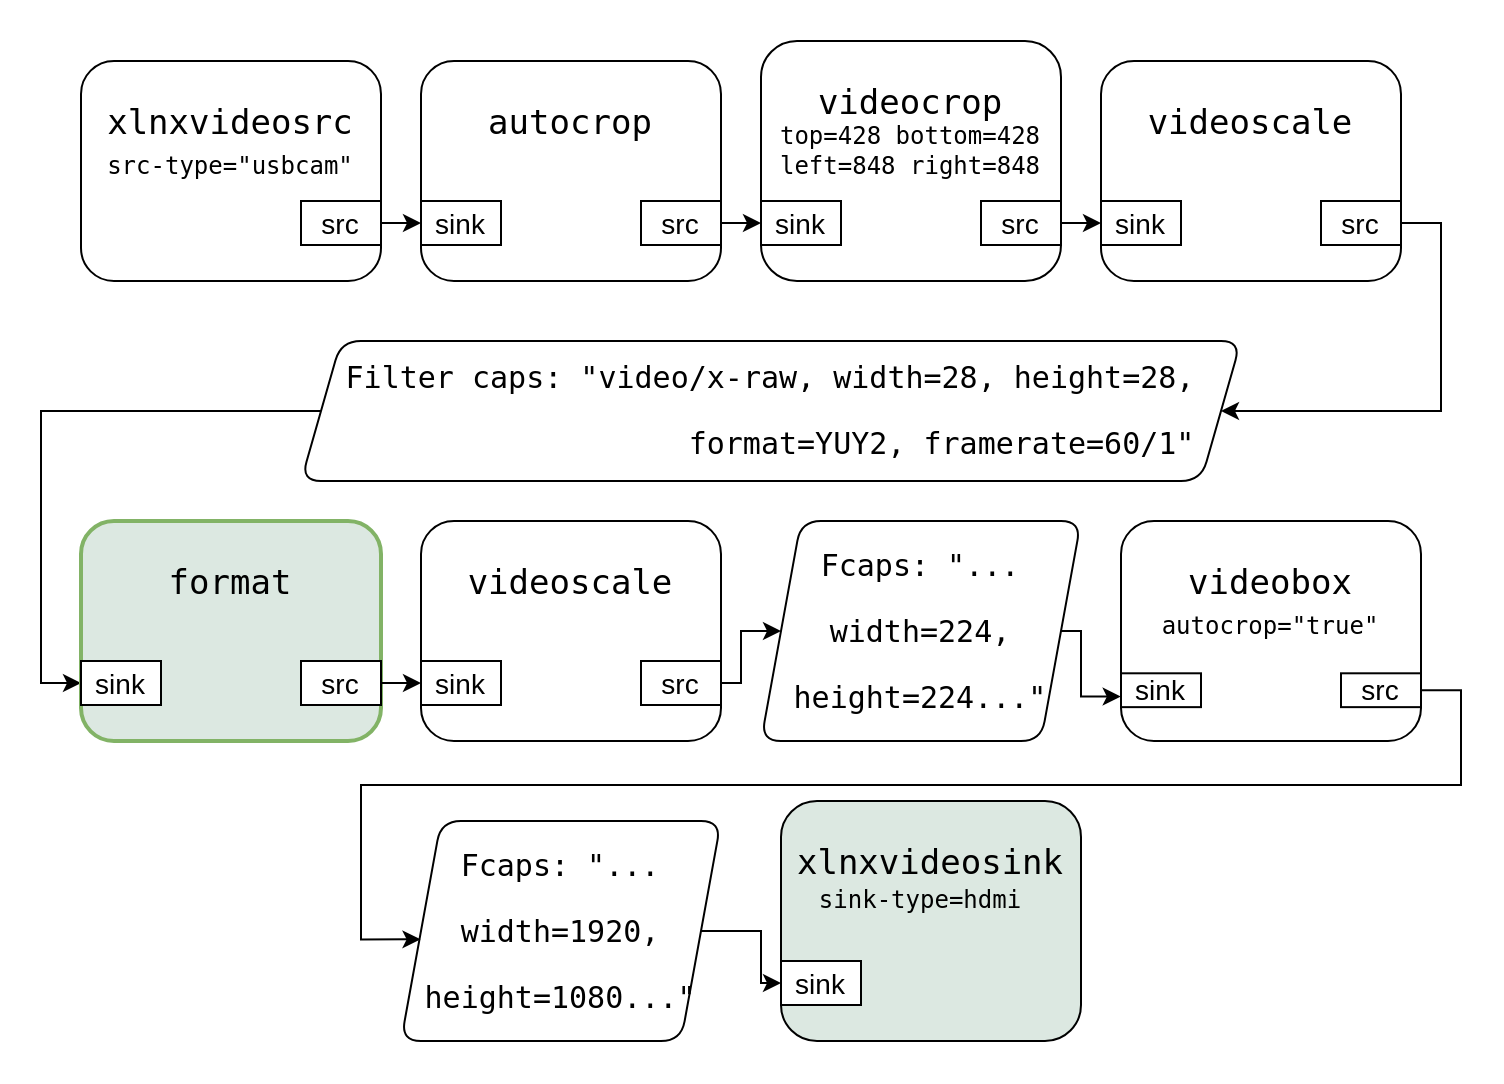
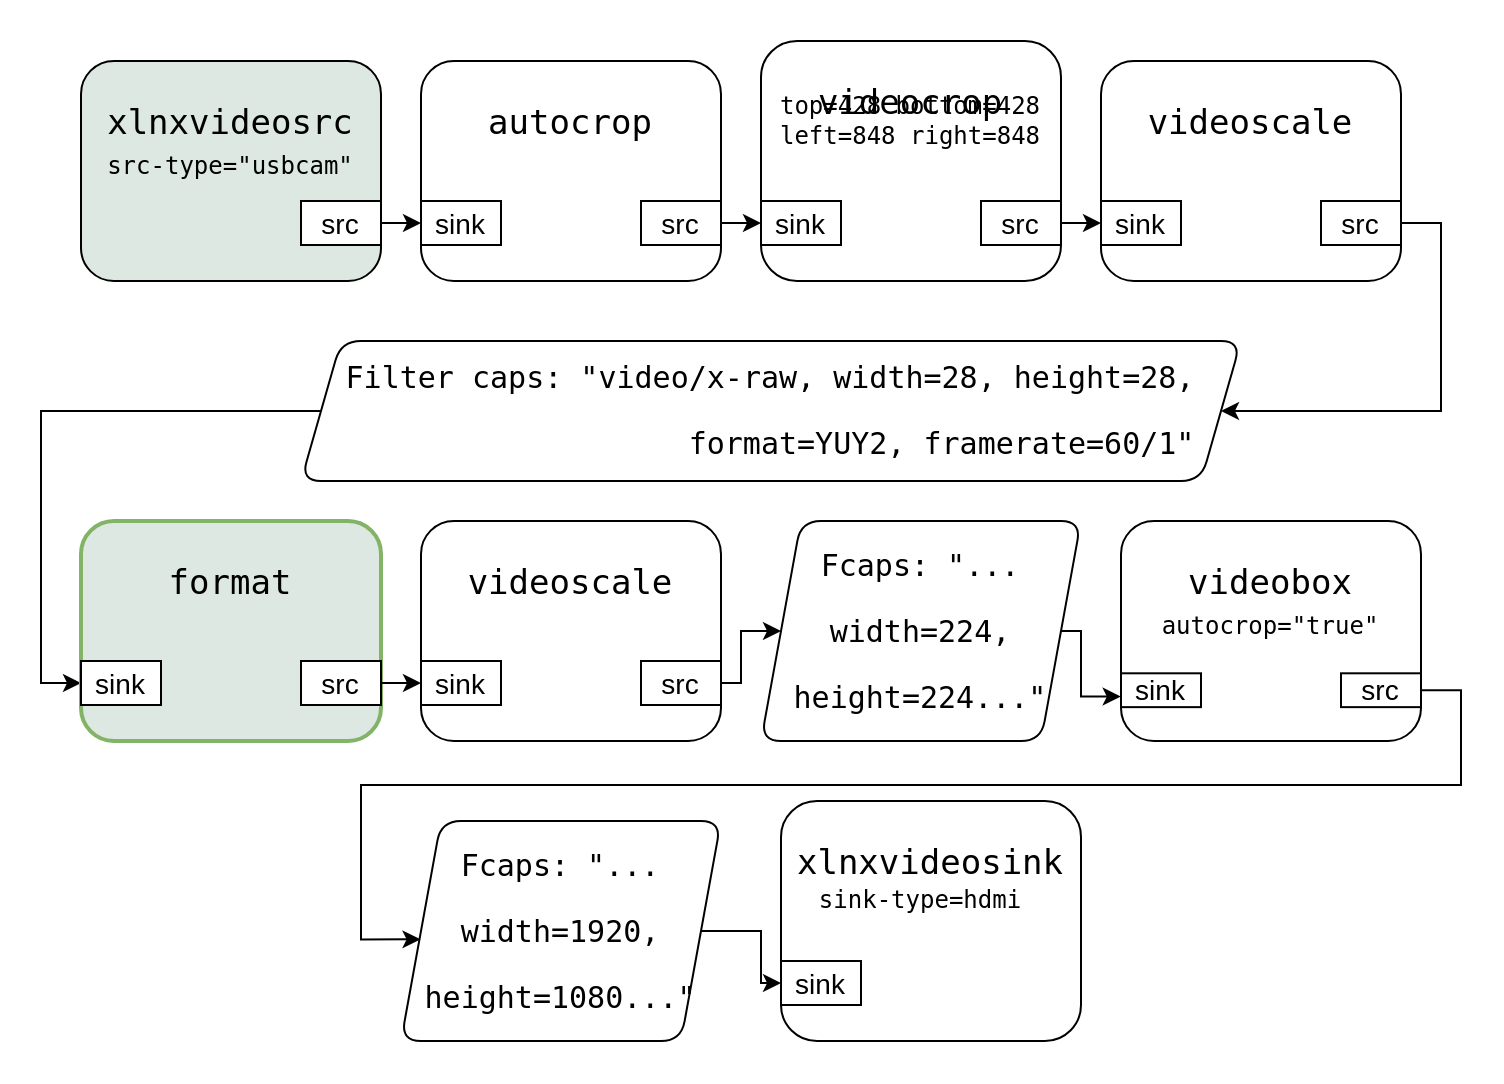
node "top=428 bottom=428 left=848 right=848": moved (911, 151) -> (911, 121)
node "xlnxvideosrc": fillcolor #ffffff -> #dce8e1
node "xlnxvideosink": fillcolor #dce8e1 -> #ffffff
